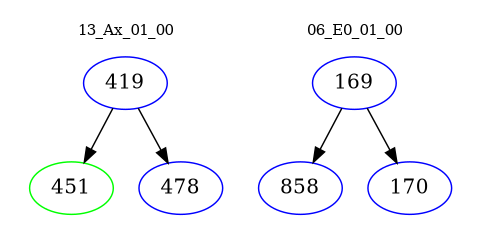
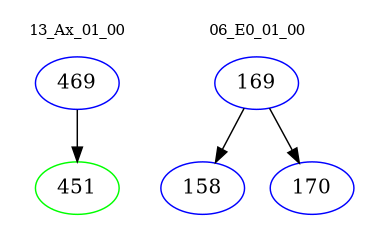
node "419": label "419" -> "469"
node "478": removed
node "858": label "858" -> "158"
